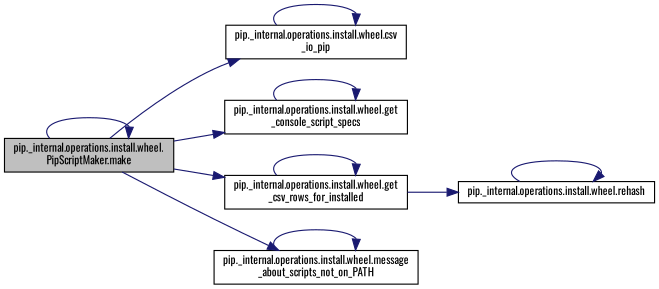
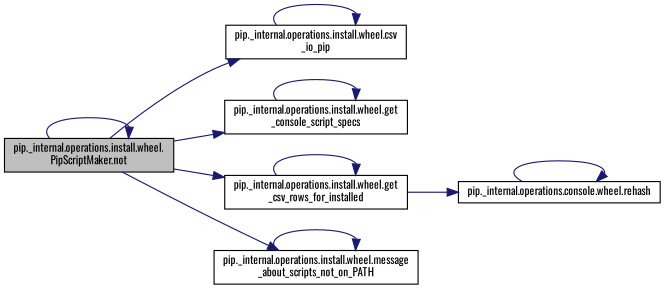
node "pip._internal.operations.install.wheel. PipScriptMaker.make": label "pip._internal.operations.install.wheel. PipScriptMaker.make" -> "pip._internal.operations.install.wheel. PipScriptMaker.not"
node "pip._internal.operations.install.wheel.rehash": label "pip._internal.operations.install.wheel.rehash" -> "pip._internal.operations.console.wheel.rehash"
